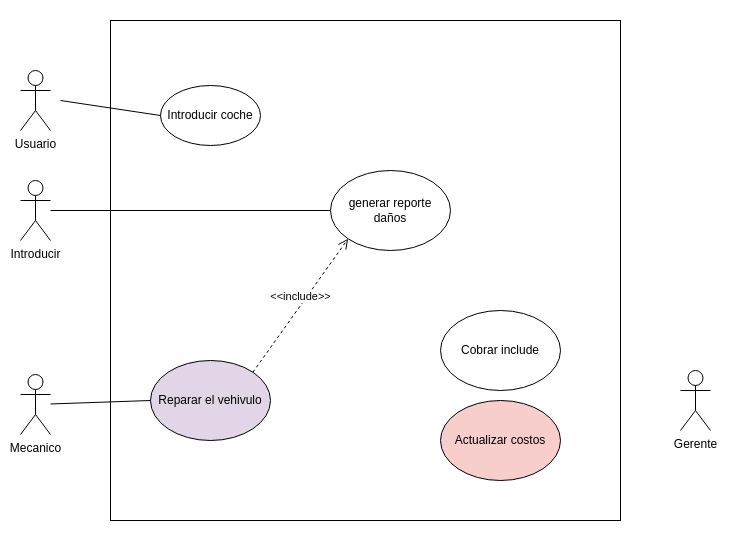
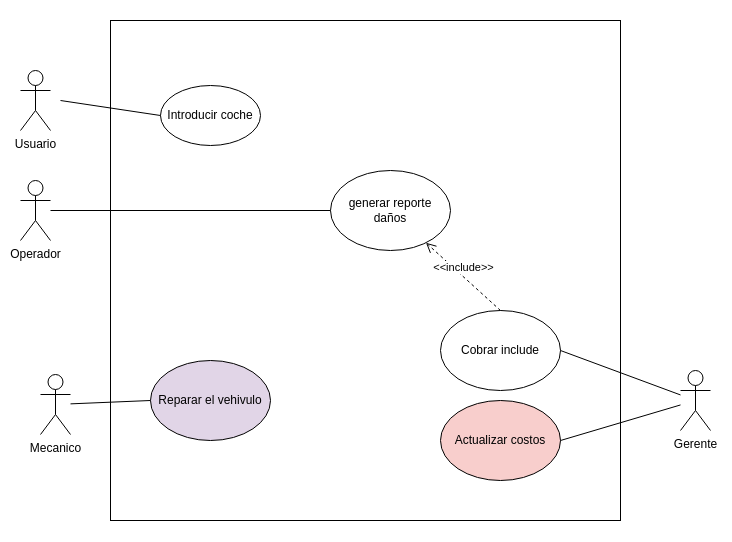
node "Introducir": label "Introducir" -> "Operador"
edge "Cobrar include" -> "generar reporte daños": added, label "<<include>>"
edge "Reparar el vehivulo" -> "generar reporte daños": removed, label "<<include>>"
edge "Cobrar include" -- "Gerente": added
node "Mecanico": moved (36, 405) -> (56, 405)
edge "Gerente" -- "Actualizar costos": added
